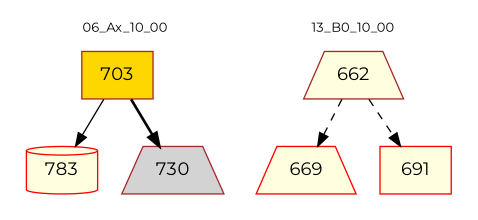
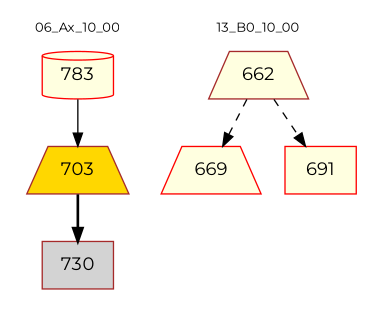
node "703": shape box -> trapezium
edge "703" -> "783": reversed
node "730": shape trapezium -> box
